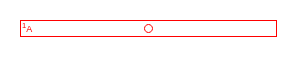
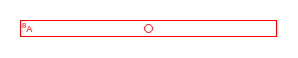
node "1A": label "1A" -> "8A"
